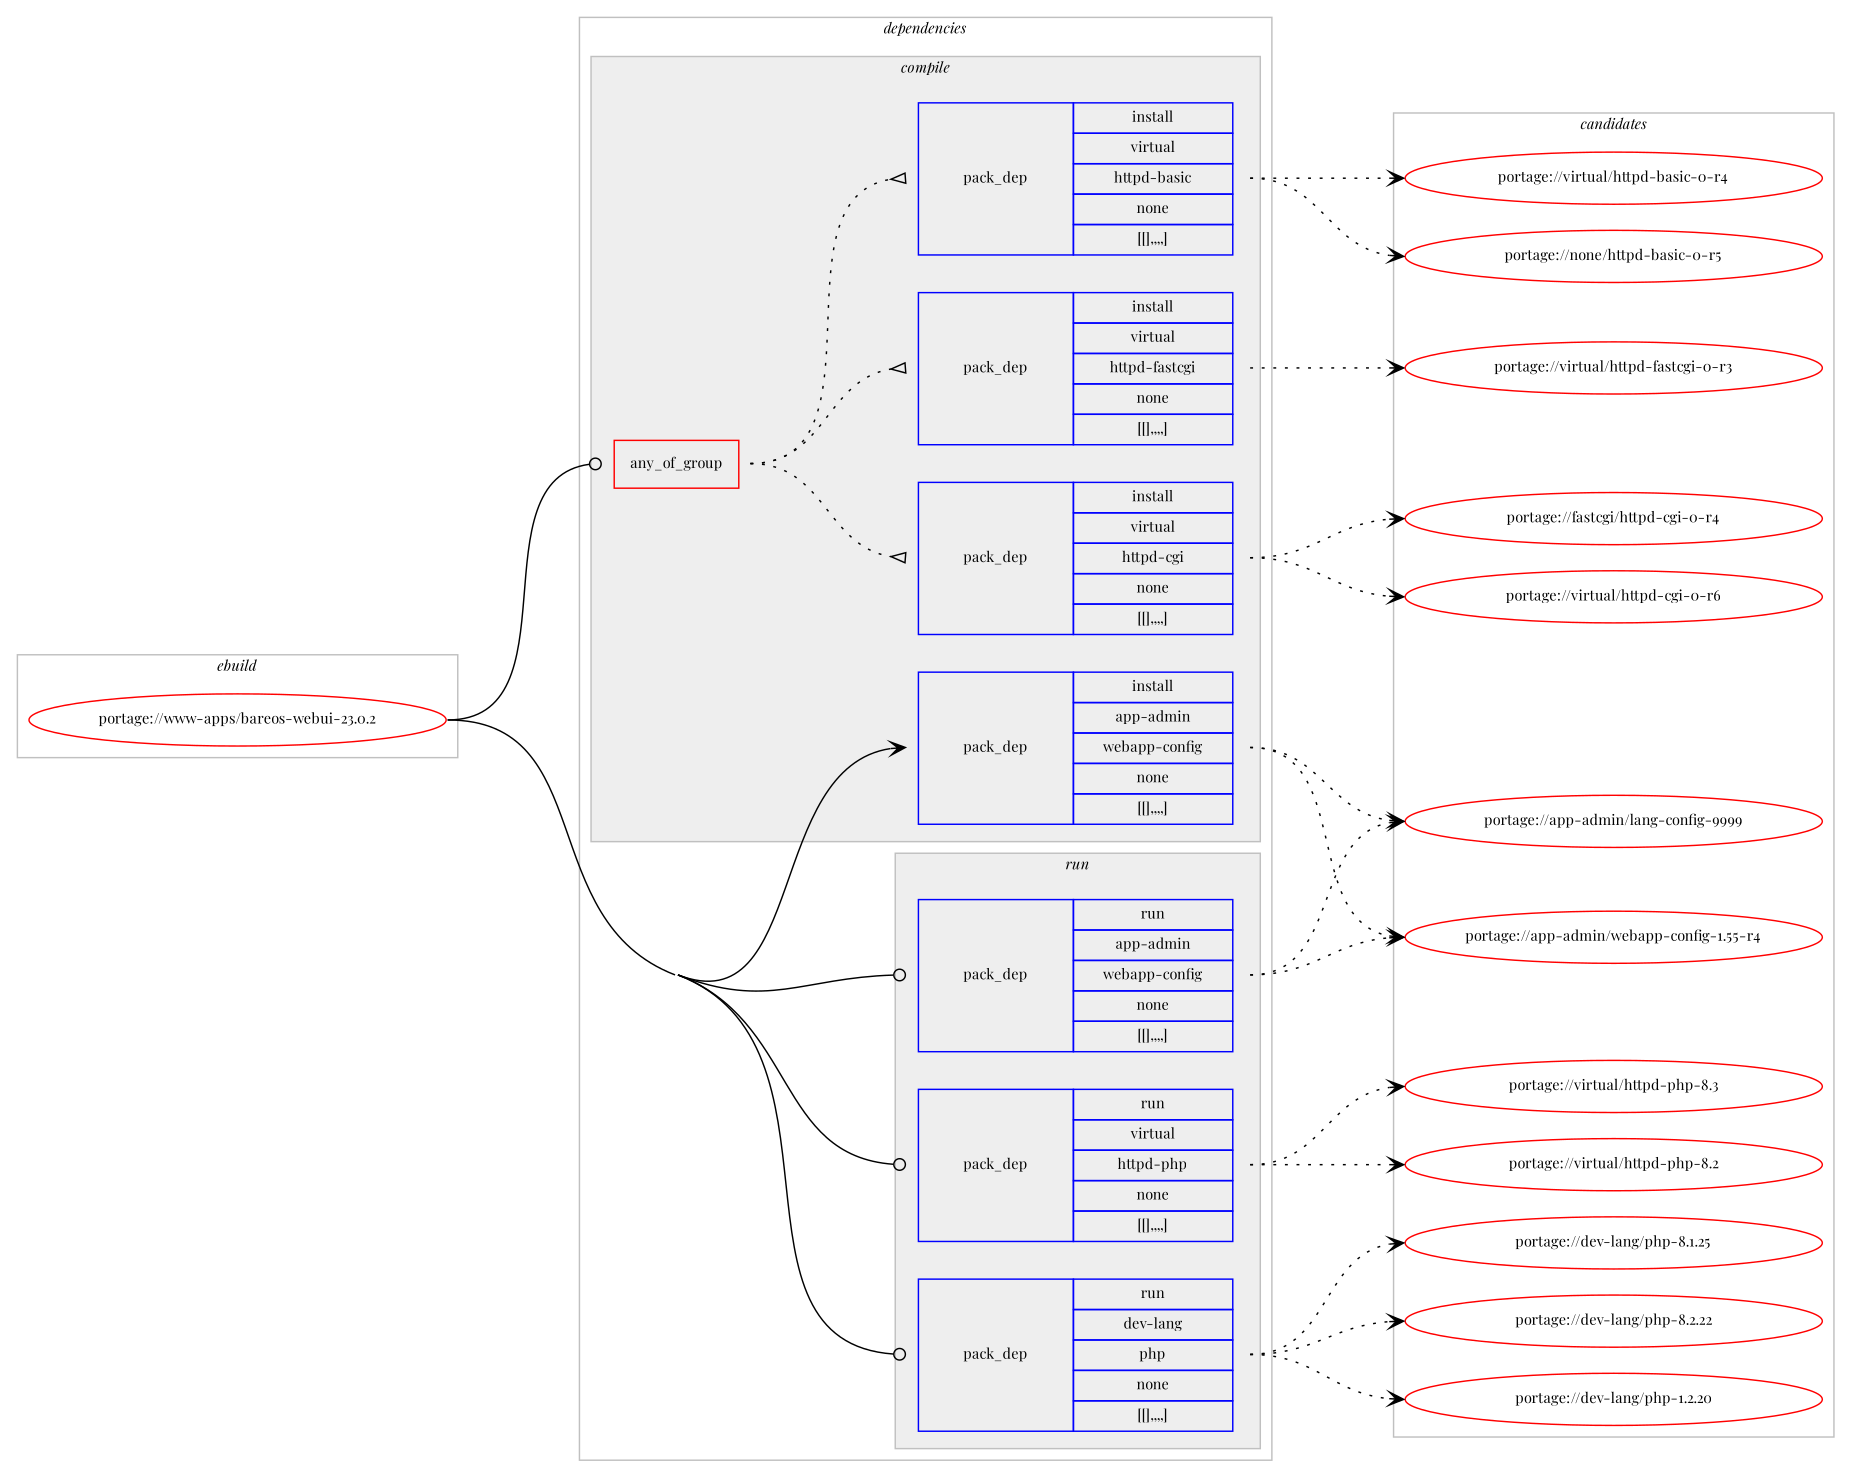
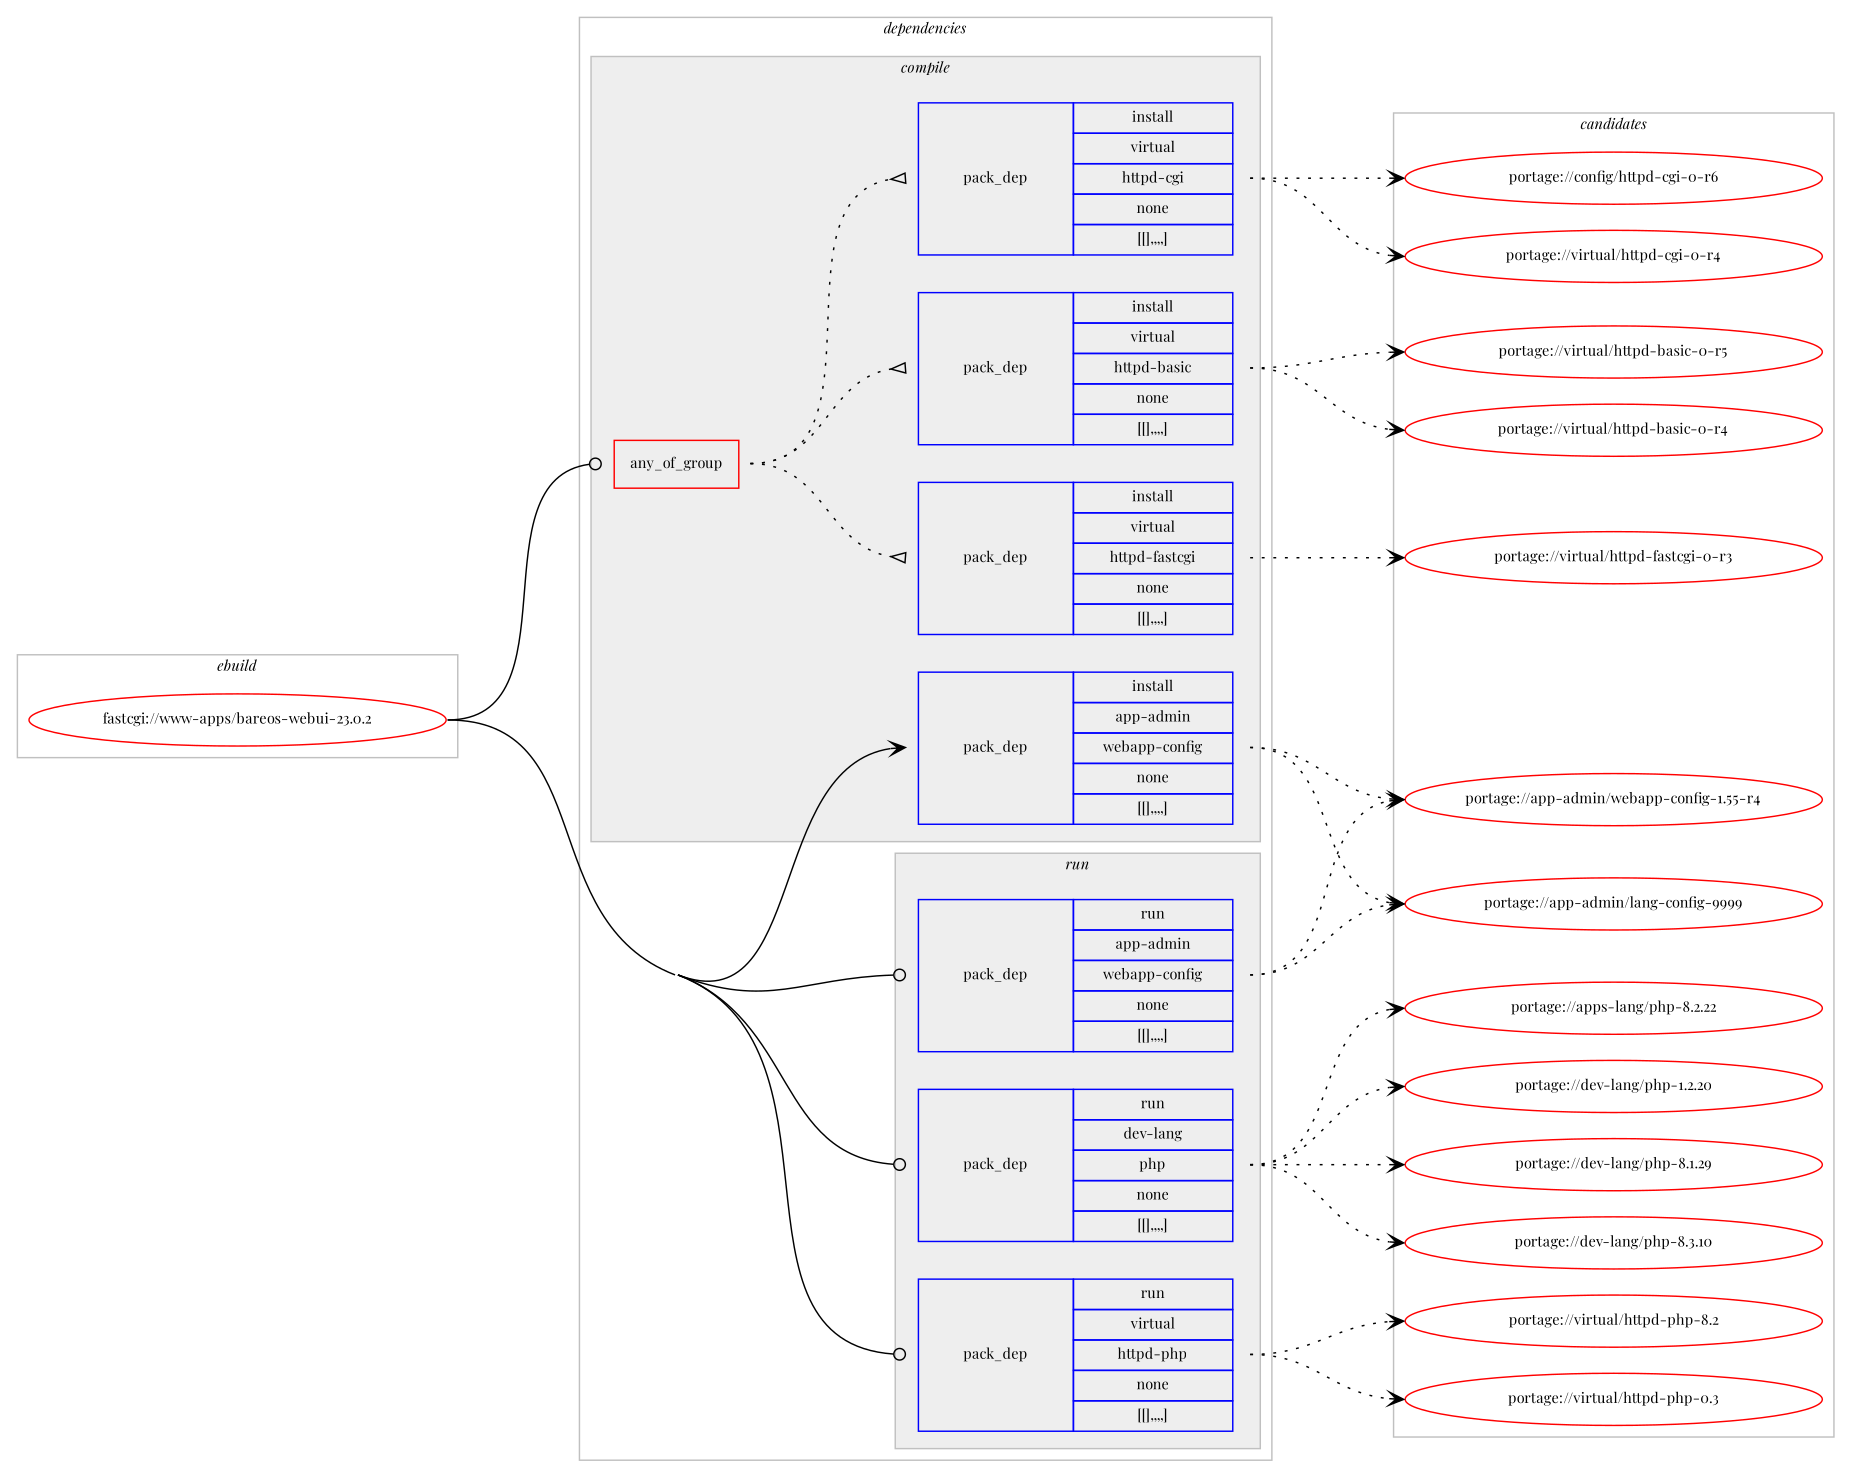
node "portage://none/httpd-basic-0-r5": label "portage://none/httpd-basic-0-r5" -> "portage://virtual/httpd-basic-0-r5"
node "portage://fastcgi/httpd-cgi-0-r4": label "portage://fastcgi/httpd-cgi-0-r4" -> "portage://virtual/httpd-cgi-0-r4"
node "portage://virtual/httpd-cgi-0-r6": label "portage://virtual/httpd-cgi-0-r6" -> "portage://config/httpd-cgi-0-r6"
node "portage://www-apps/bareos-webui-23.0.2": label "portage://www-apps/bareos-webui-23.0.2" -> "fastcgi://www-apps/bareos-webui-23.0.2"
node "portage://virtual/httpd-php-8.3": label "portage://virtual/httpd-php-8.3" -> "portage://virtual/httpd-php-0.3"
node "portage://dev-lang/php-8.3.10": added
node "portage://dev-lang/php-8.1.25": label "portage://dev-lang/php-8.1.25" -> "portage://dev-lang/php-8.1.29"
node "portage://dev-lang/php-8.2.22": label "portage://dev-lang/php-8.2.22" -> "portage://apps-lang/php-8.2.22"
